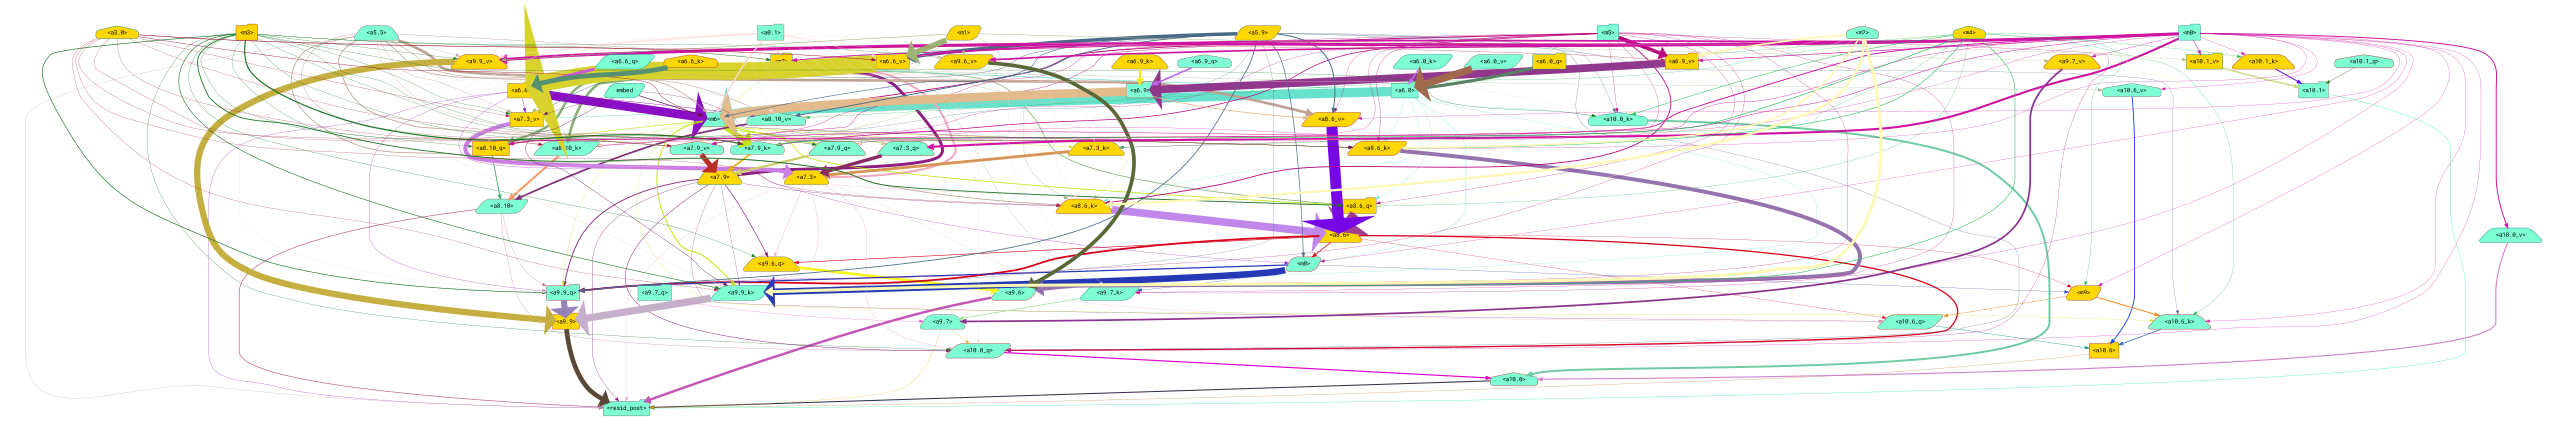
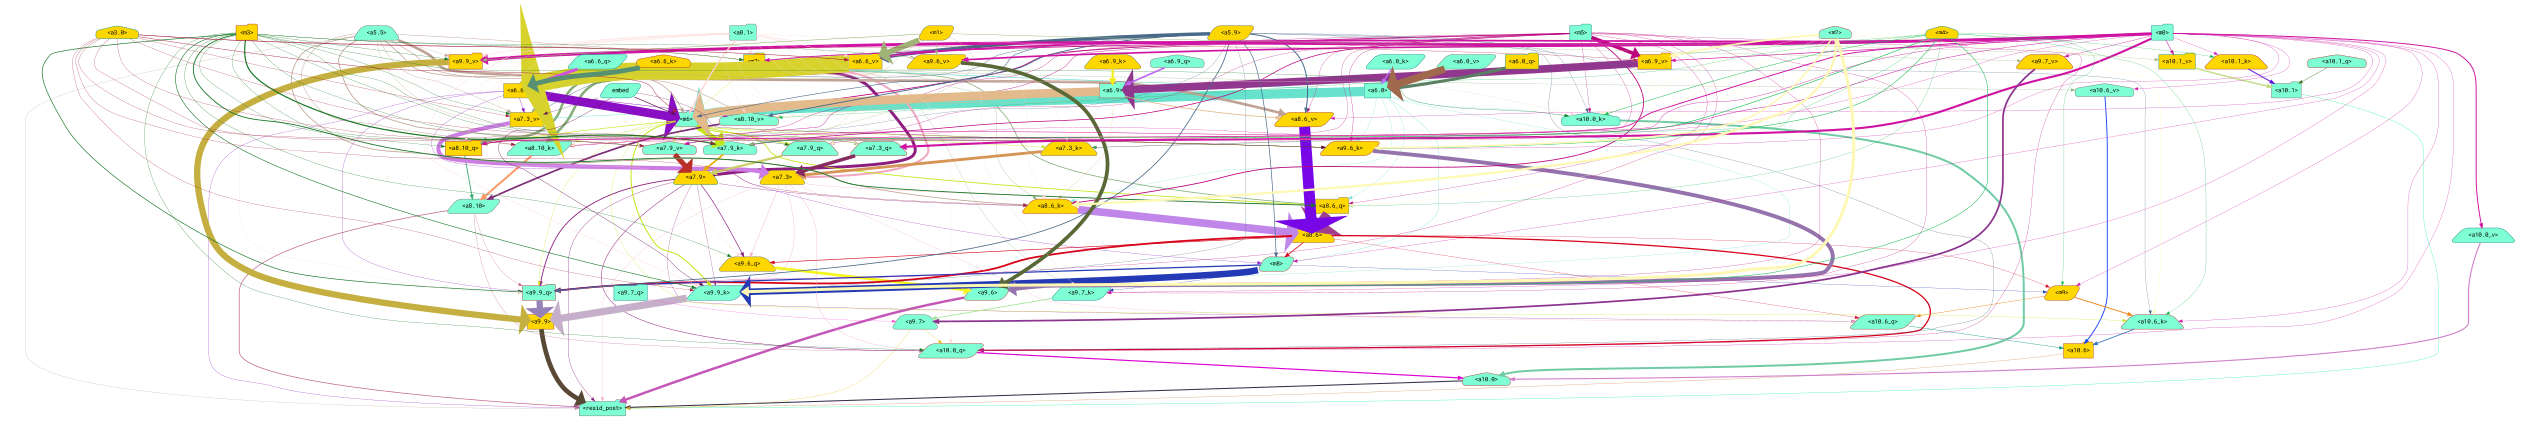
node "<a9.9_v>": shape trapezium -> folder
